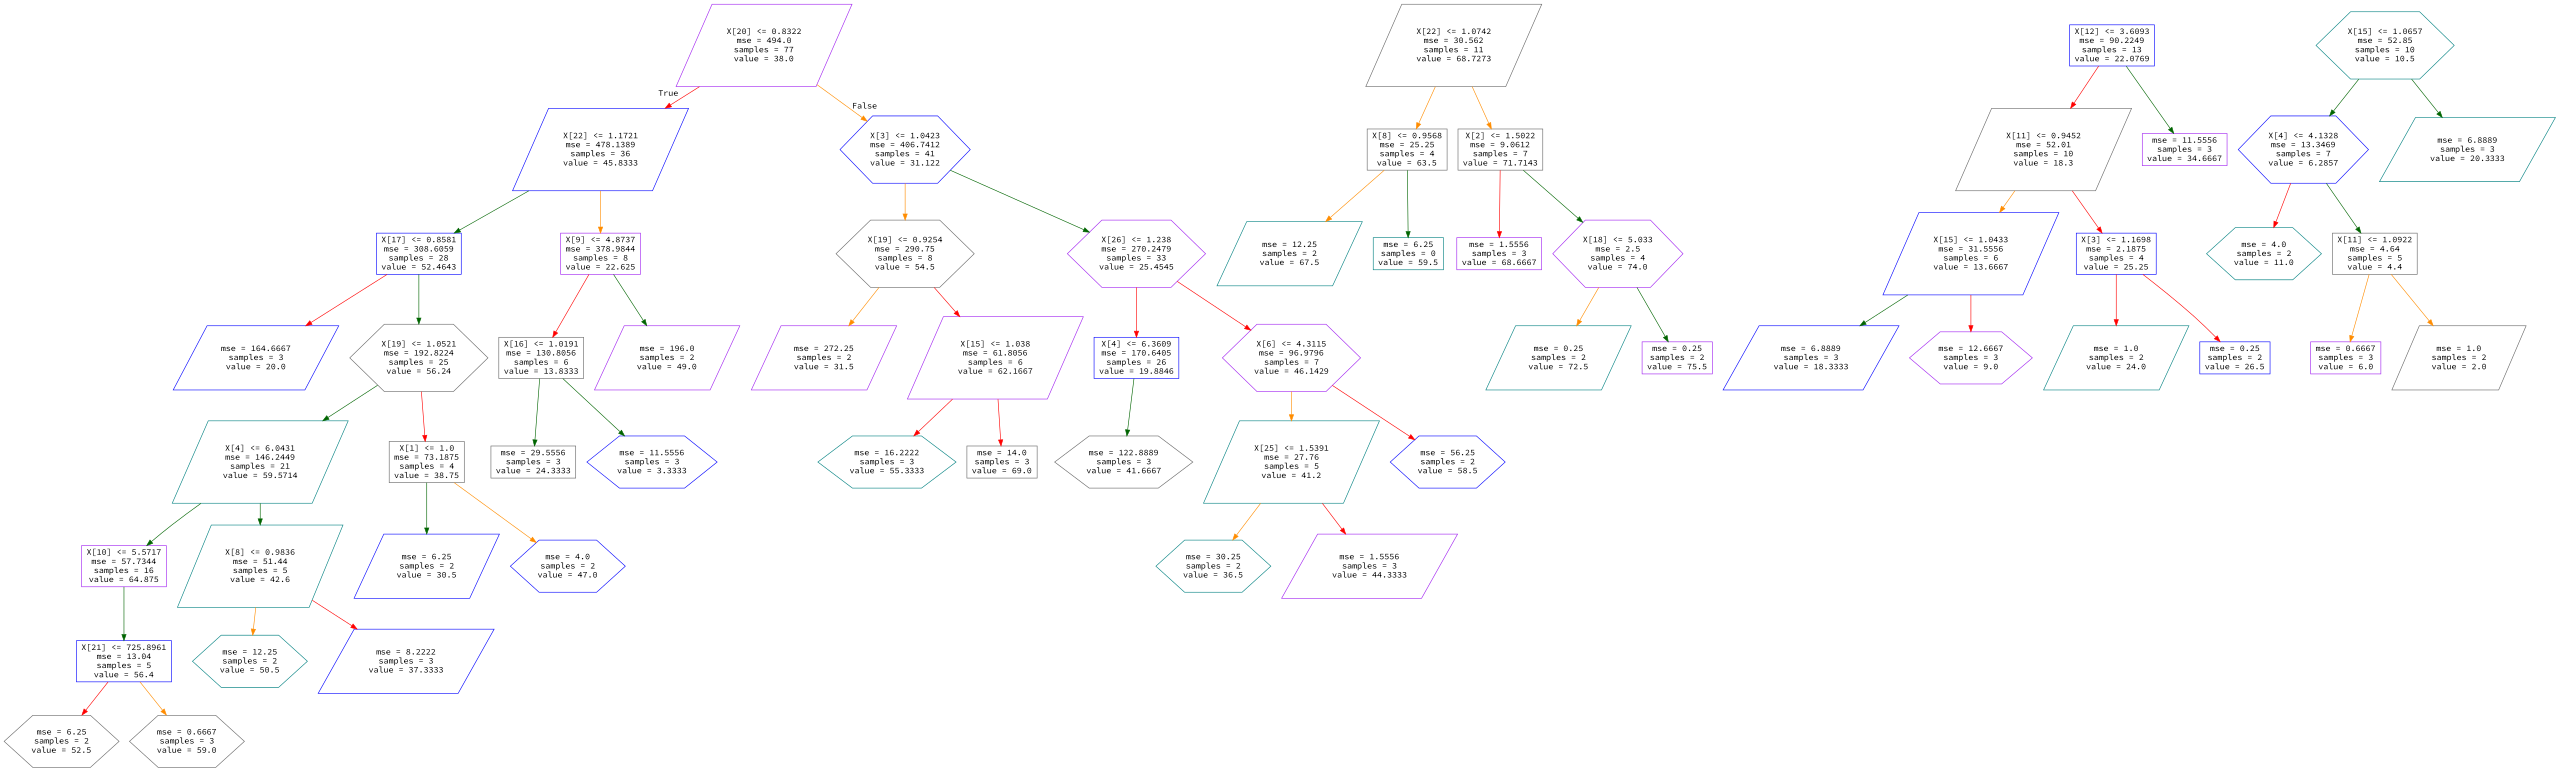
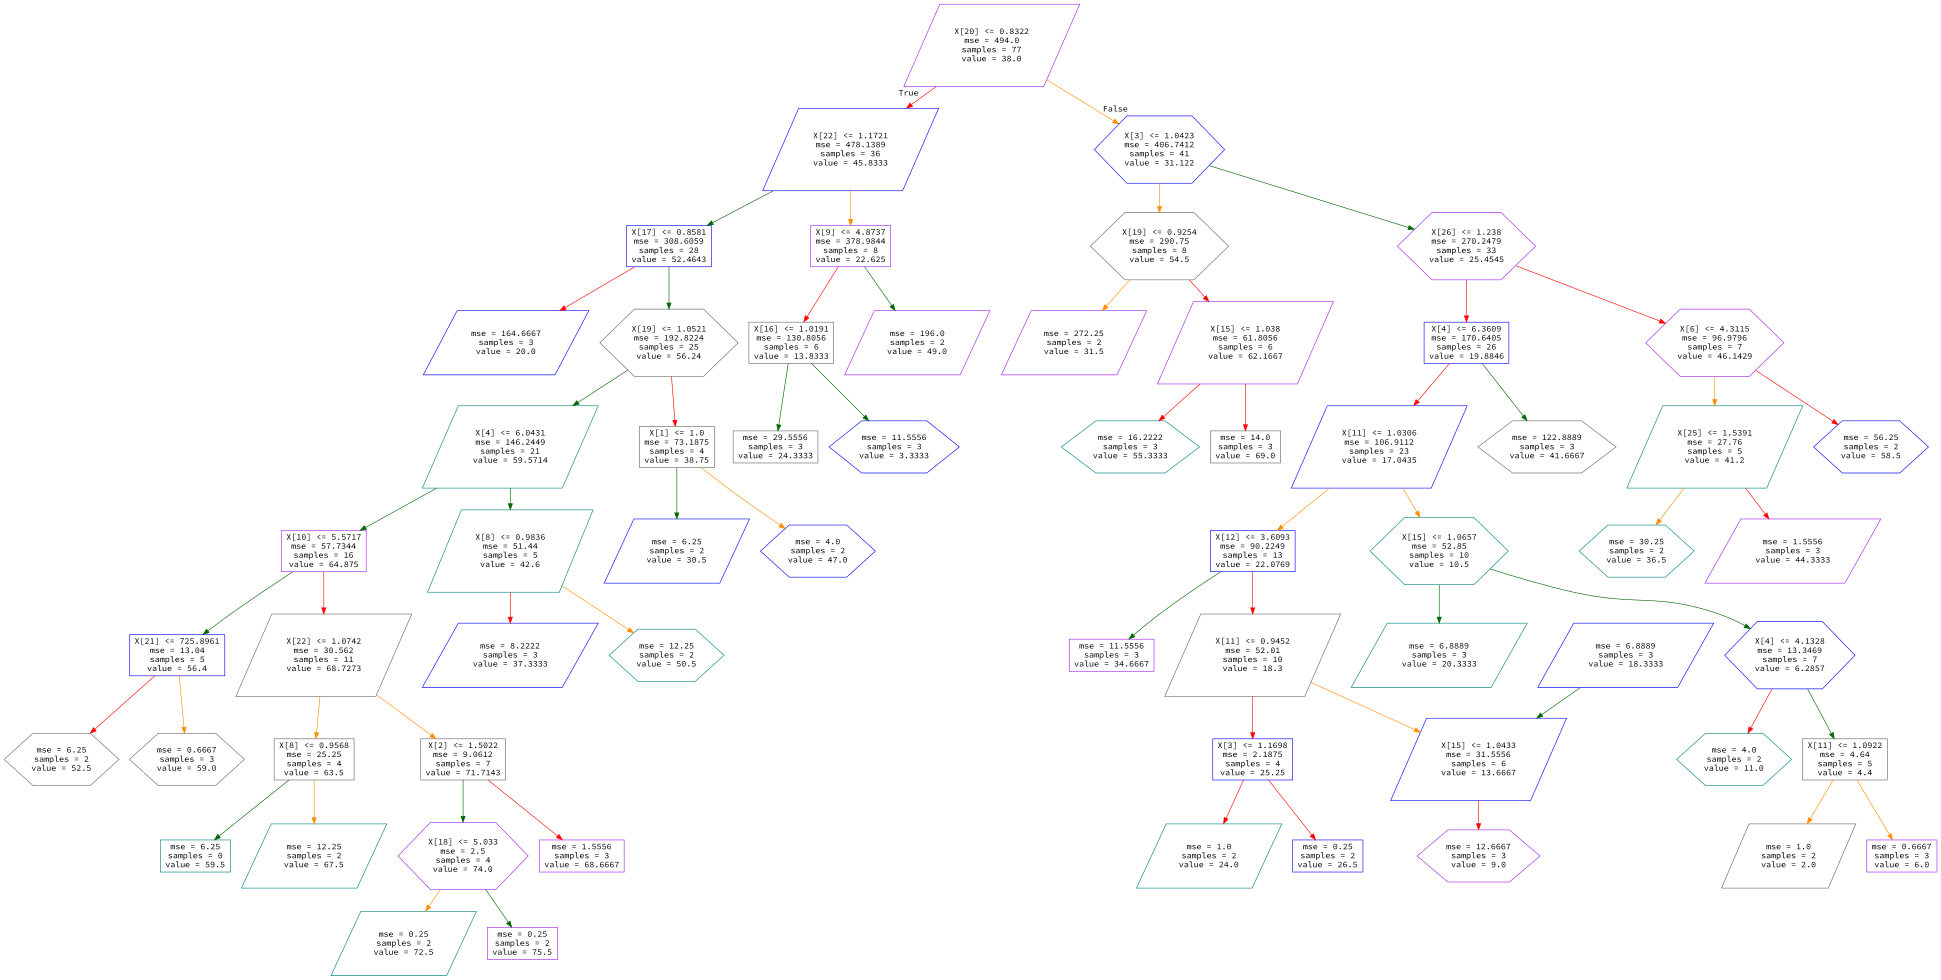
edge "X[15] <= 1.0433 mse = 31.5556 samples = 6 value = 13.6667" -> "mse = 6.8889 samples = 3 value = 18.3333": reversed
node "X[11] <= 1.0306 mse = 106.9112 samples = 23 value = 17.0435": added
edge "X[10] <= 5.5717 mse = 57.7344 samples = 16 value = 64.875" -> "X[22] <= 1.0742 mse = 30.562 samples = 11 value = 68.7273": added
